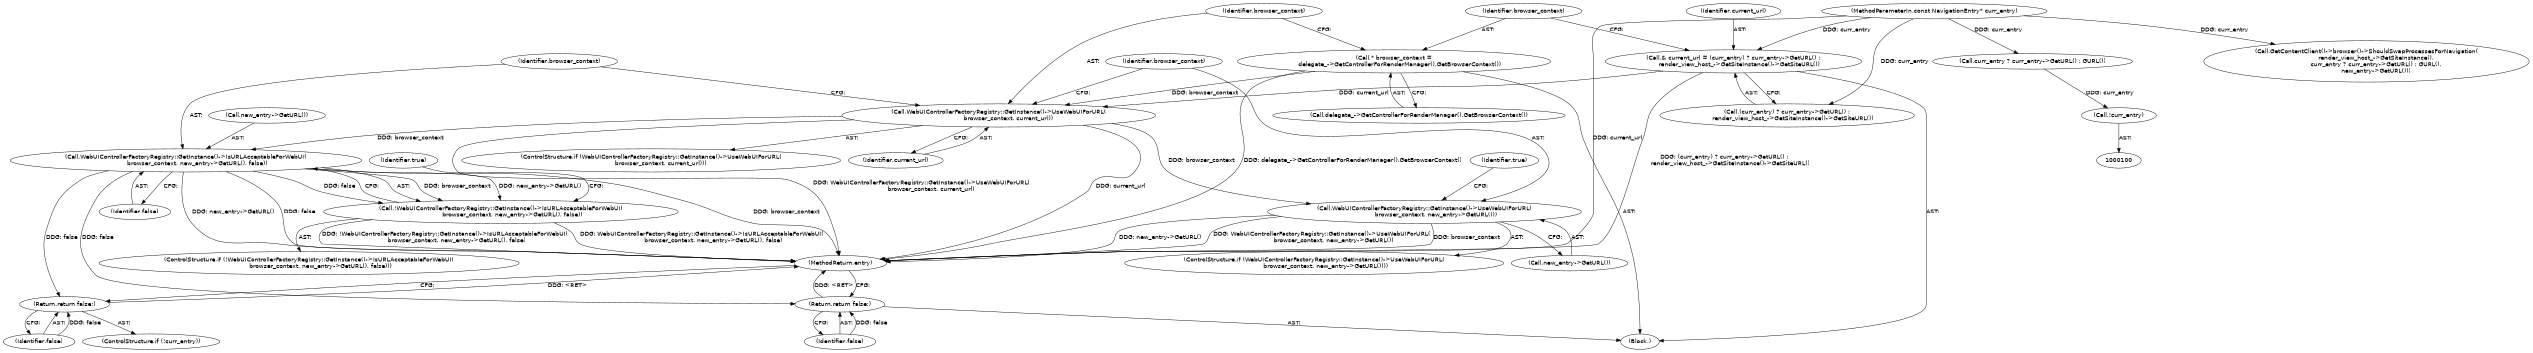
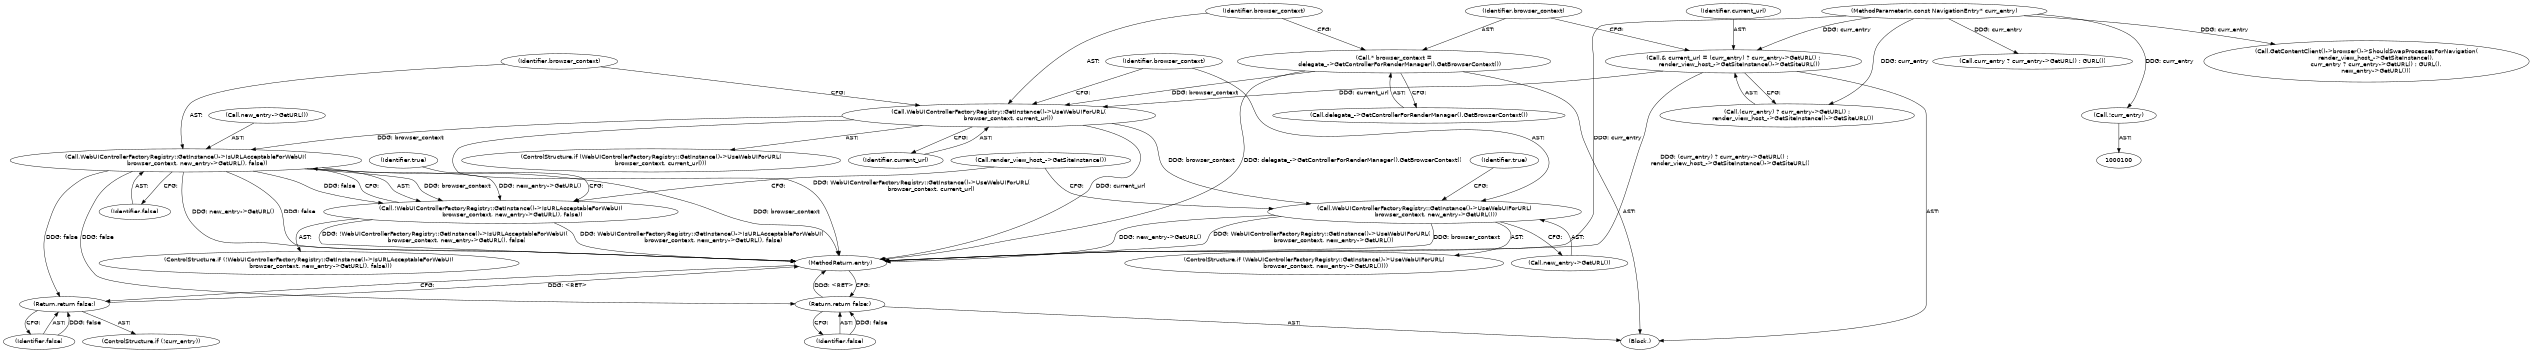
edge "(Call,curr_entry ? curr_entry->GetURL() : GURL())" -> "(Call,!curr_entry)": now "(MethodParameterIn,const NavigationEntry* curr_entry)" -> "(Call,!curr_entry)"
edge "(MethodParameterIn,const NavigationEntry* curr_entry)" -> "(MethodReturn,entry)": label "DDG: current_url" -> "DDG: curr_entry"
node "(Call,render_view_host_->GetSiteInstance())": added
